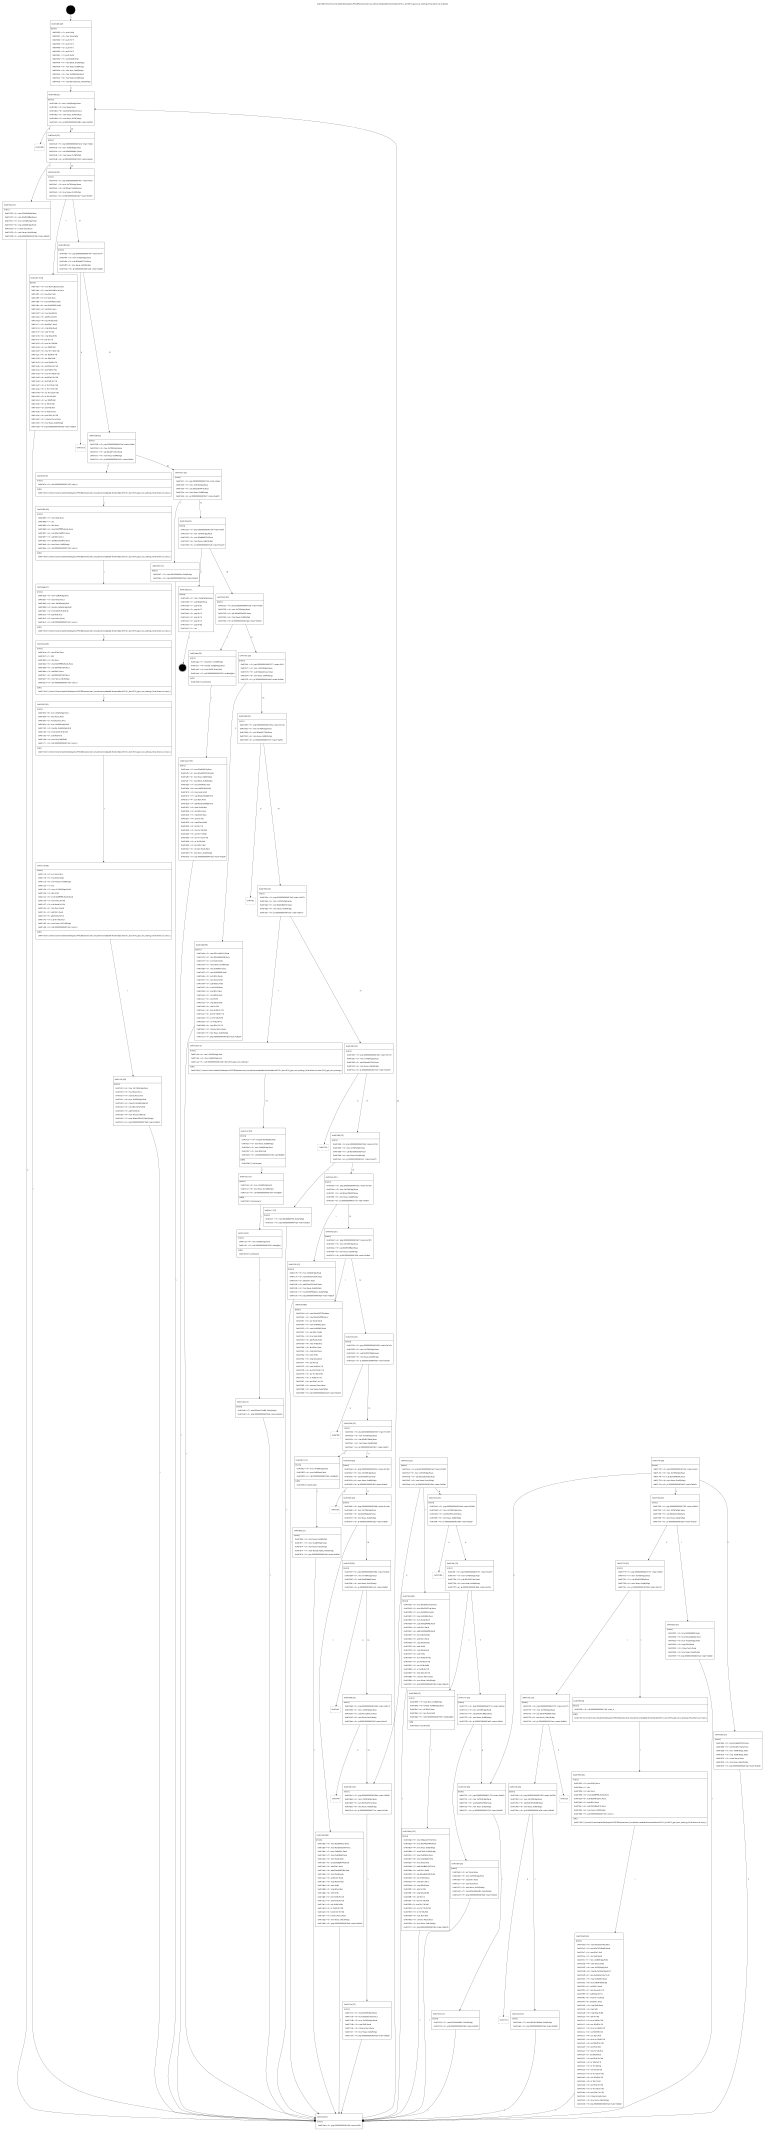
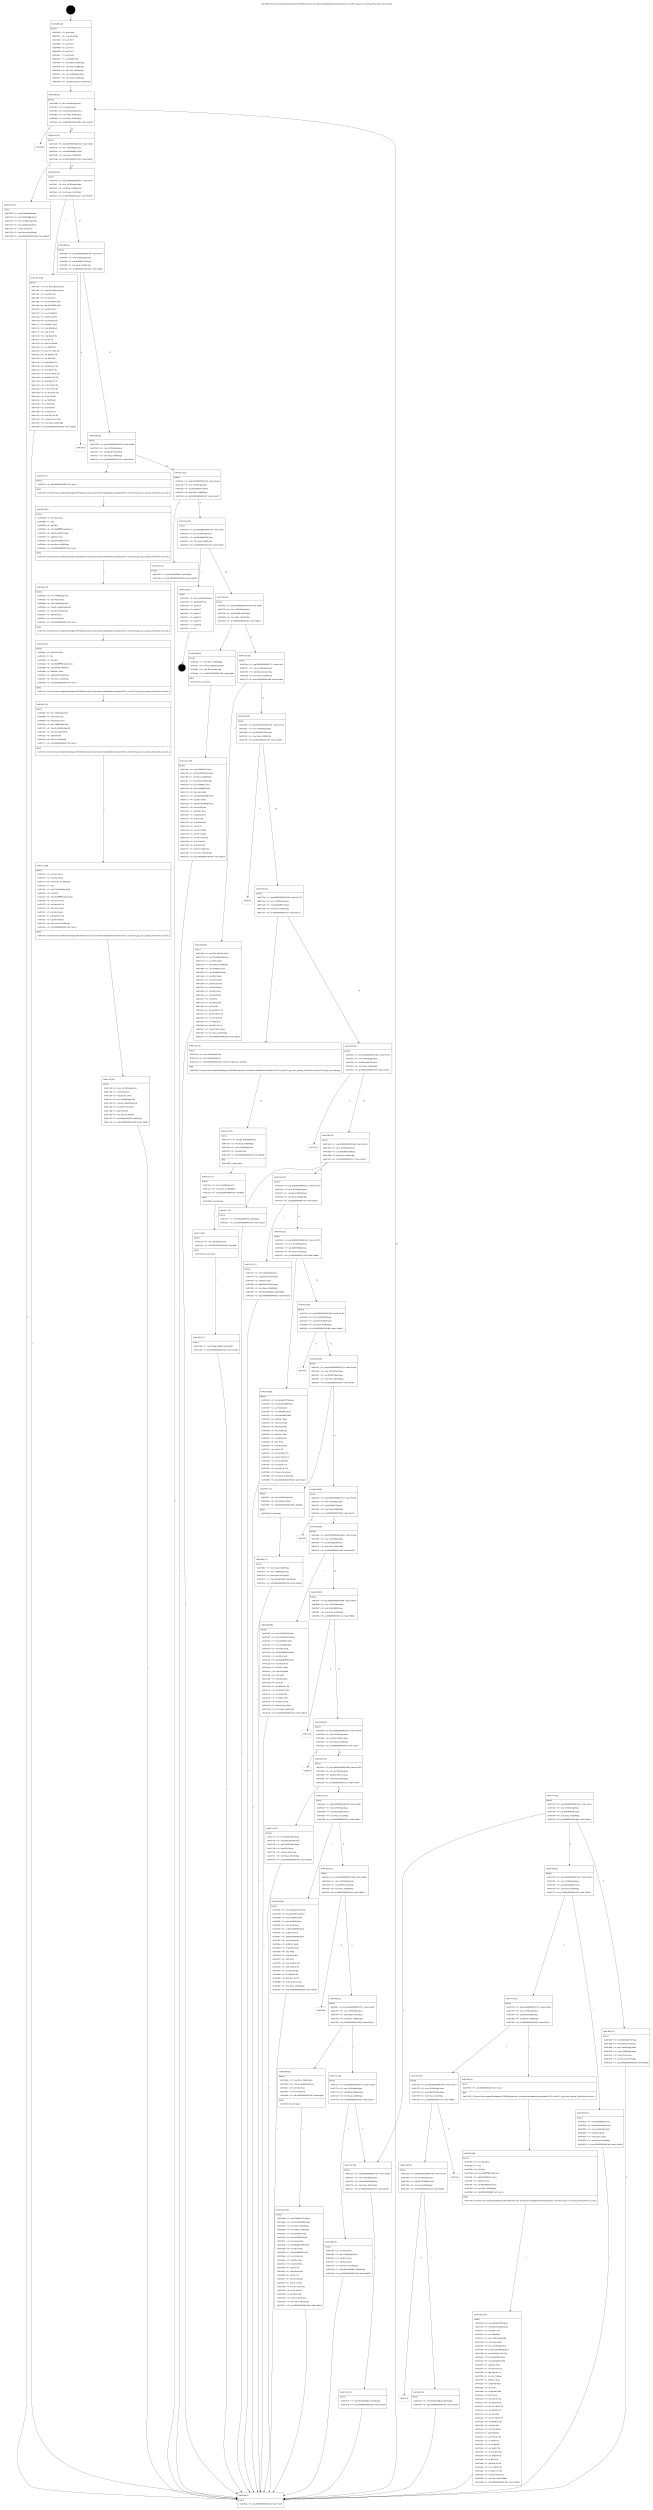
edge "0x4016ca [25]" -> "0x4016b1 [25]": reversed
edge "0x40193d [83]" -> "0x401fad [5]": added, label "1"
